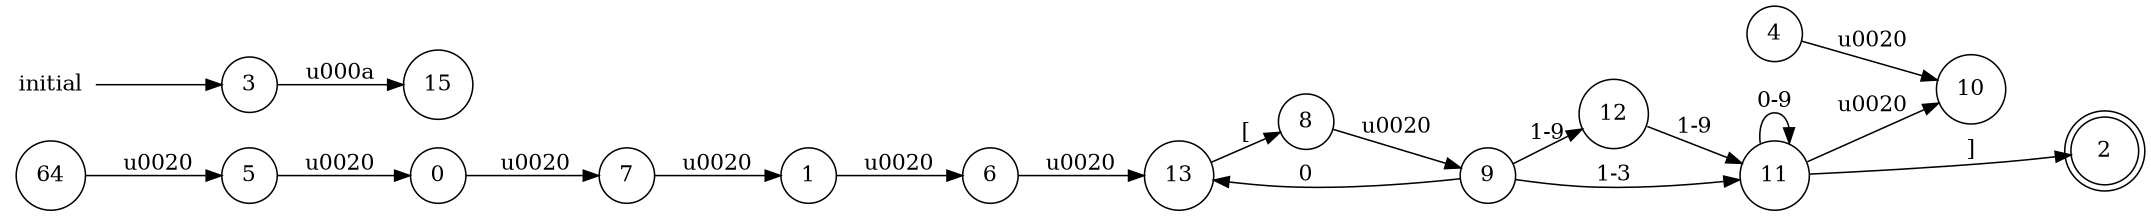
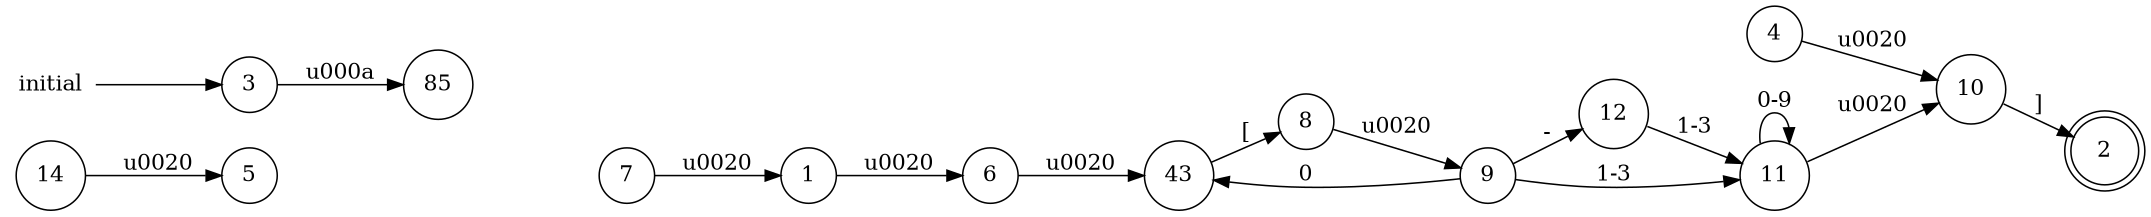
node "15": label "15" -> "85"
edge "12" -> "11": label "1-9" -> "1-3"
edge "9" -> "12": label "1-9" -> "-"
edge "11" -> "2": now "10" -> "2"
node "64": label "64" -> "14"
node "0": removed
node "13": label "13" -> "43"
